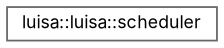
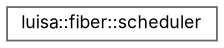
node "luisa::luisa::scheduler": label "luisa::luisa::scheduler" -> "luisa::fiber::scheduler"
